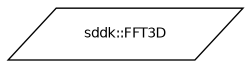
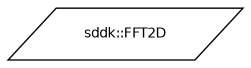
node "sddk::FFT3D": label "sddk::FFT3D" -> "sddk::FFT2D"
